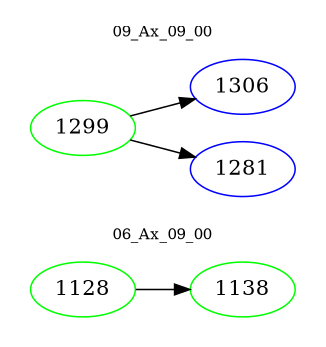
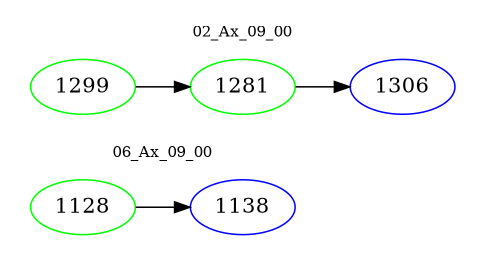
cluster "09_Ax_09_00": label "09_Ax_09_00" -> "02_Ax_09_00"
edge "1299" -> "1306": now "1281" -> "1306"
node "1281": color blue -> green
node "1138": color green -> blue
